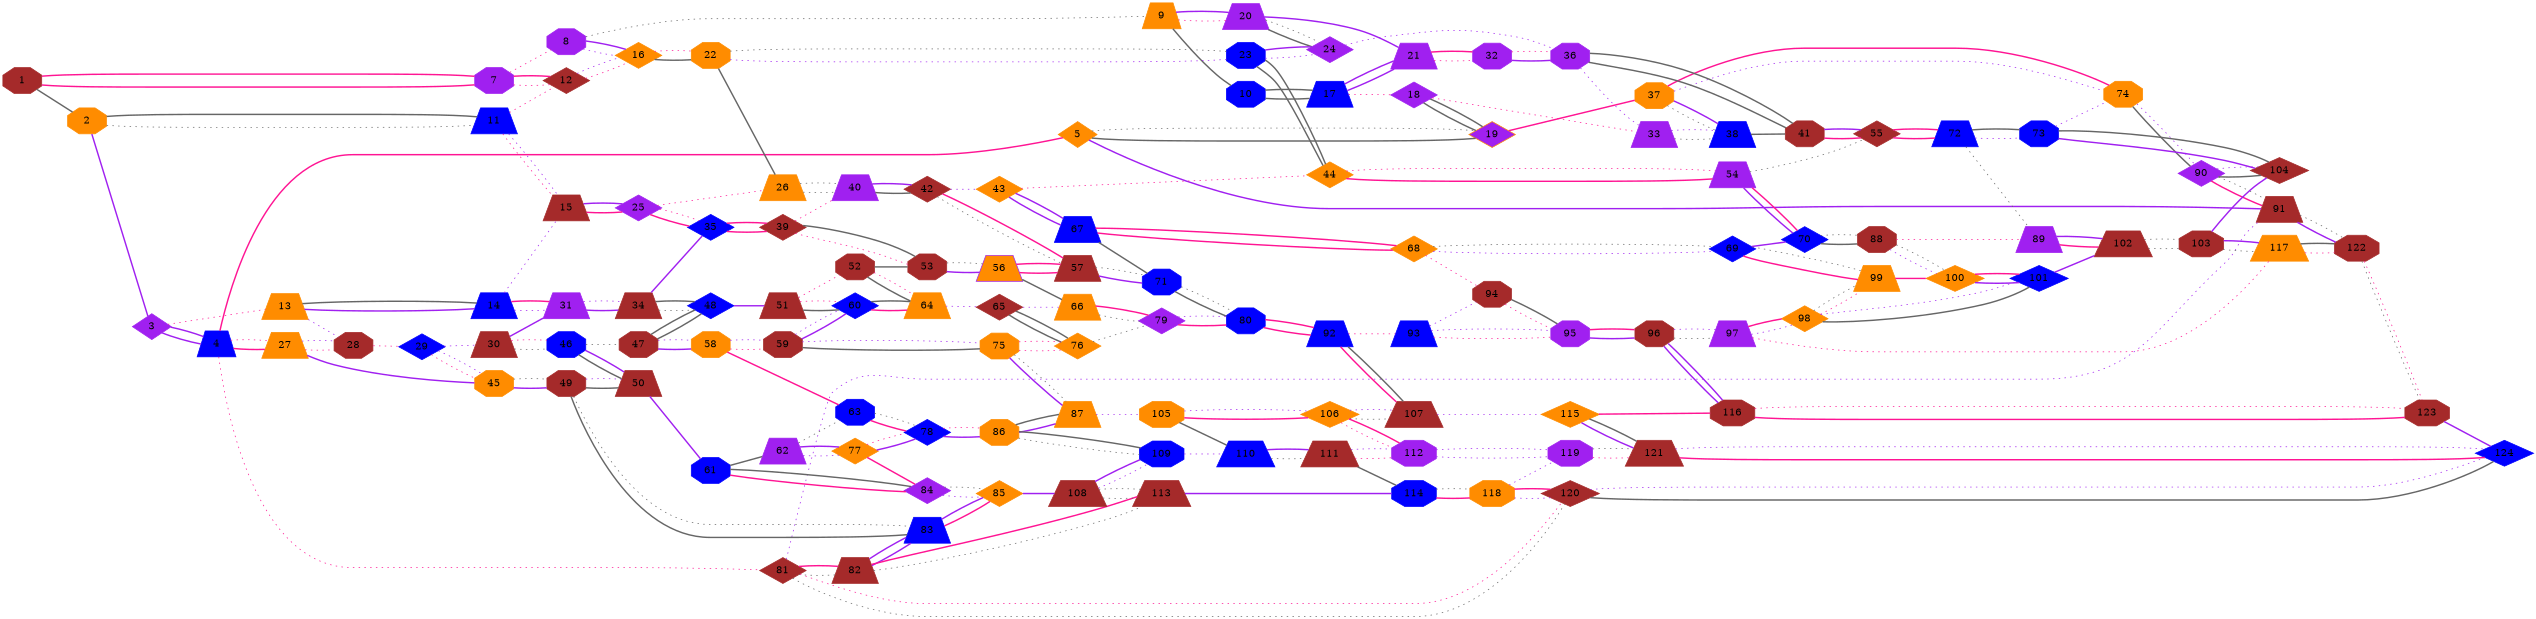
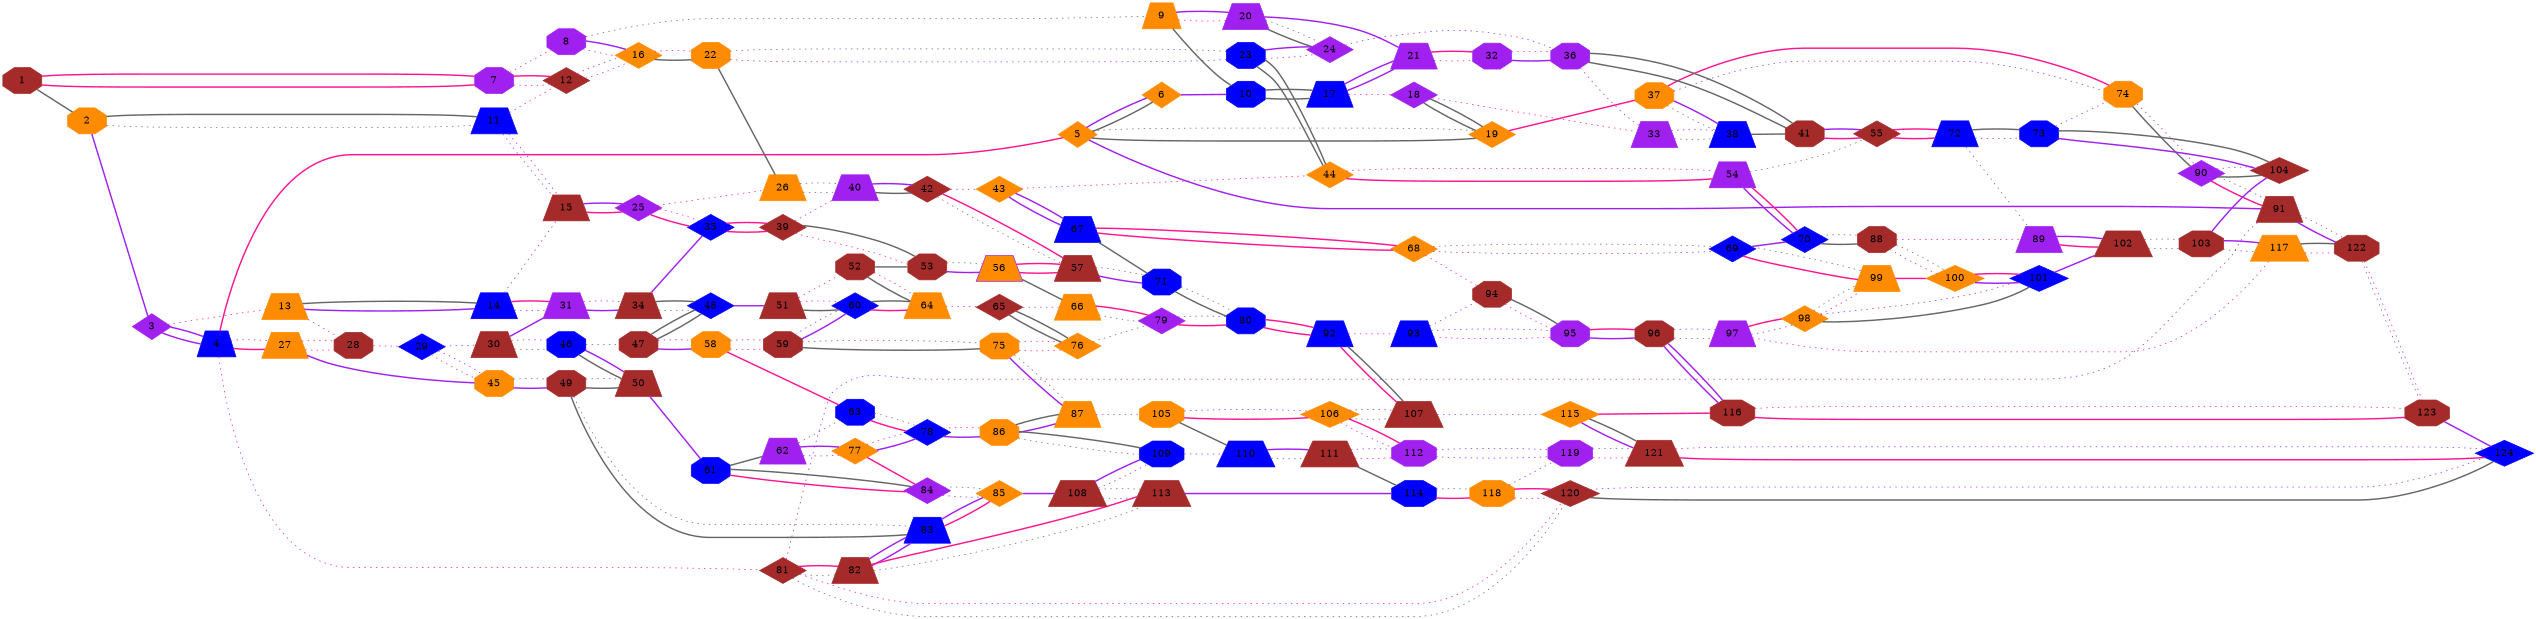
node "6": added
node "19": fillcolor purple -> darkorange
